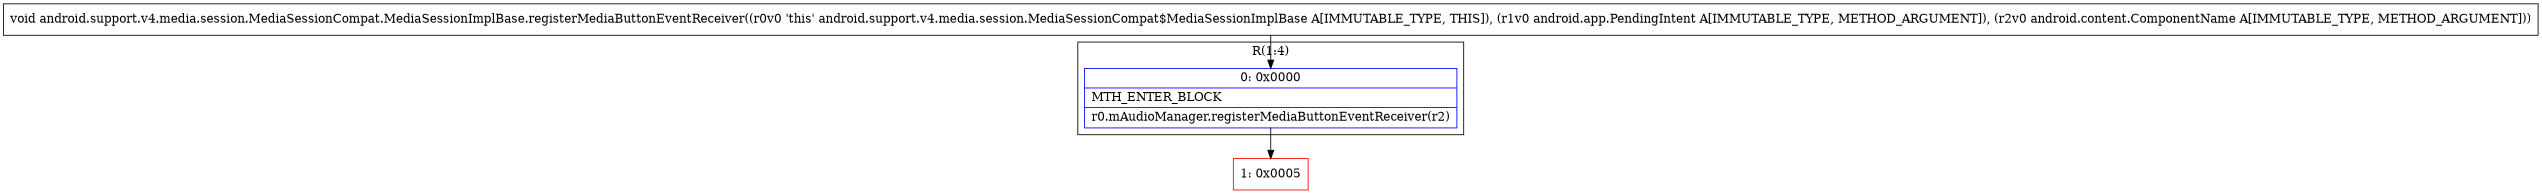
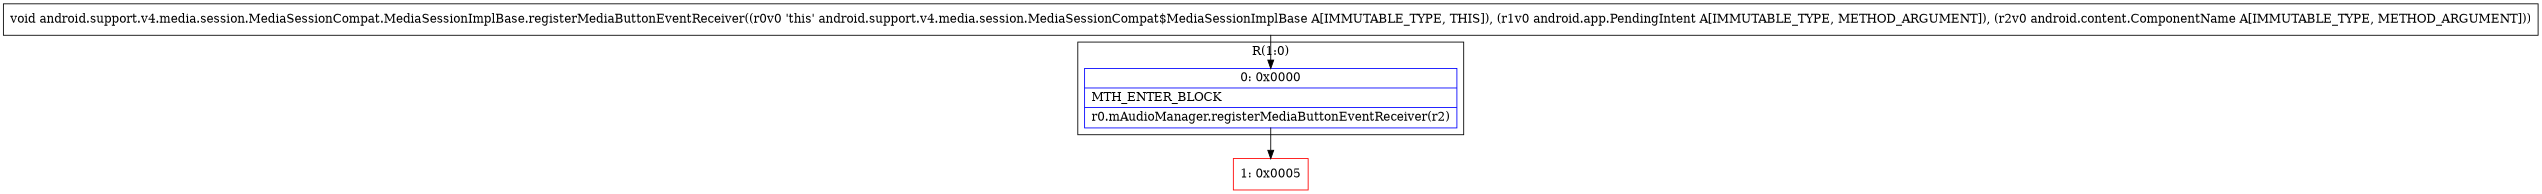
cluster "R(1:4)": label "R(1:4)" -> "R(1:0)"
